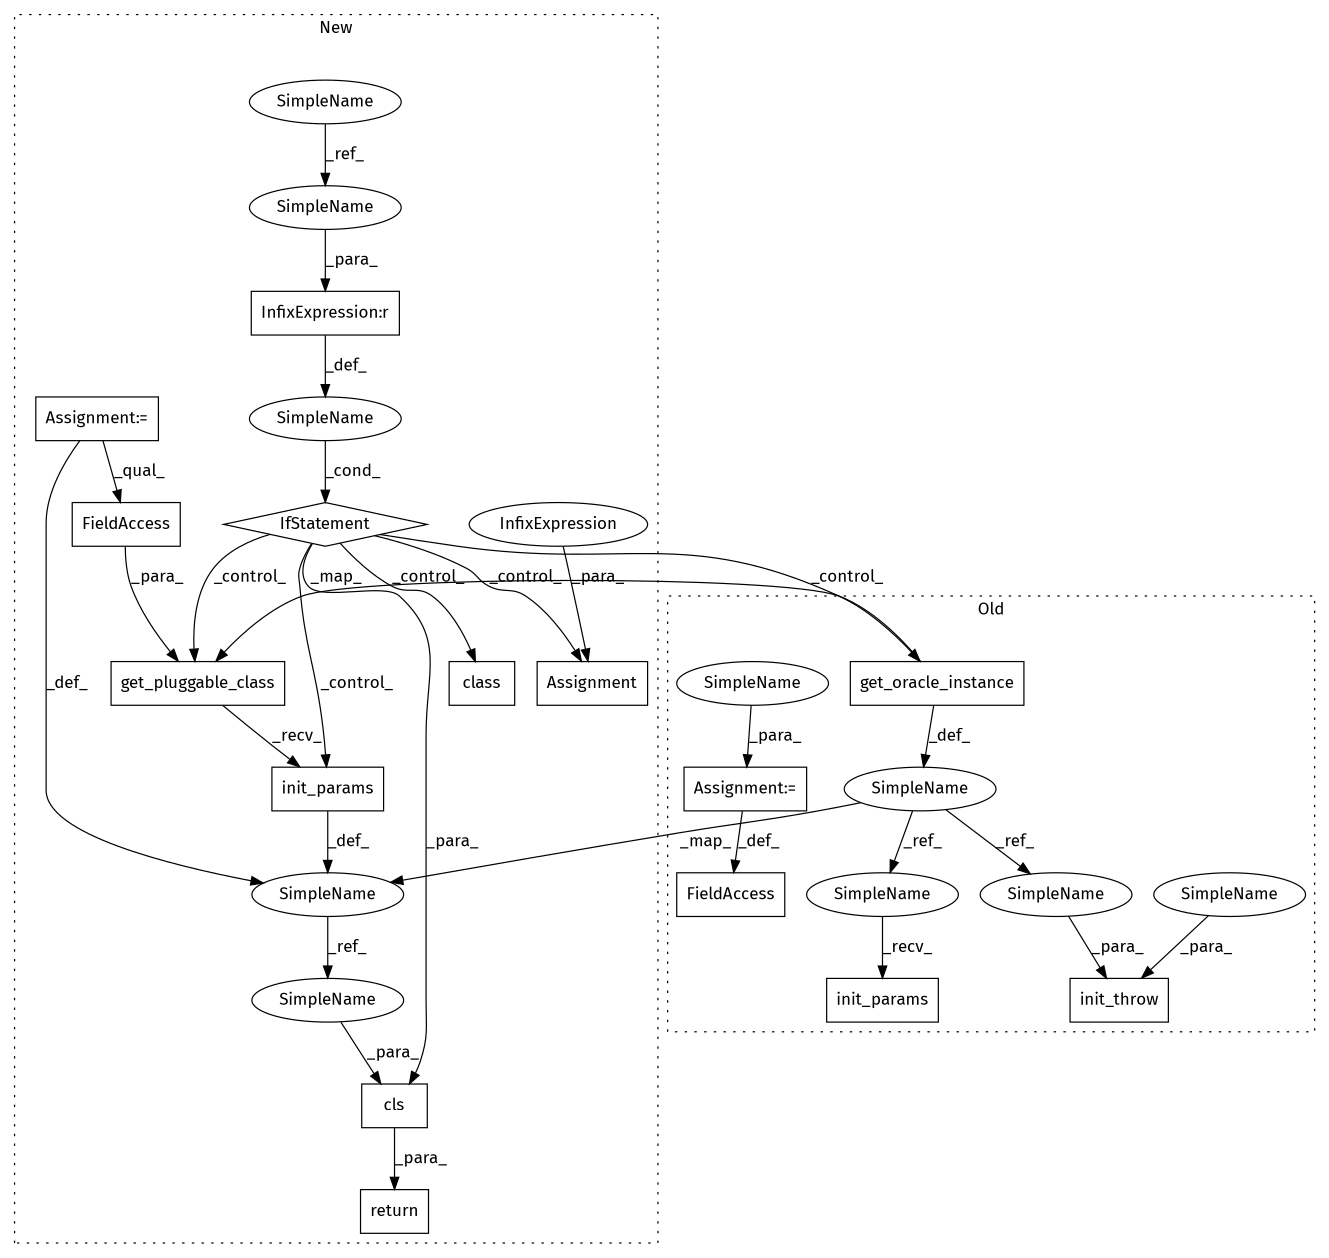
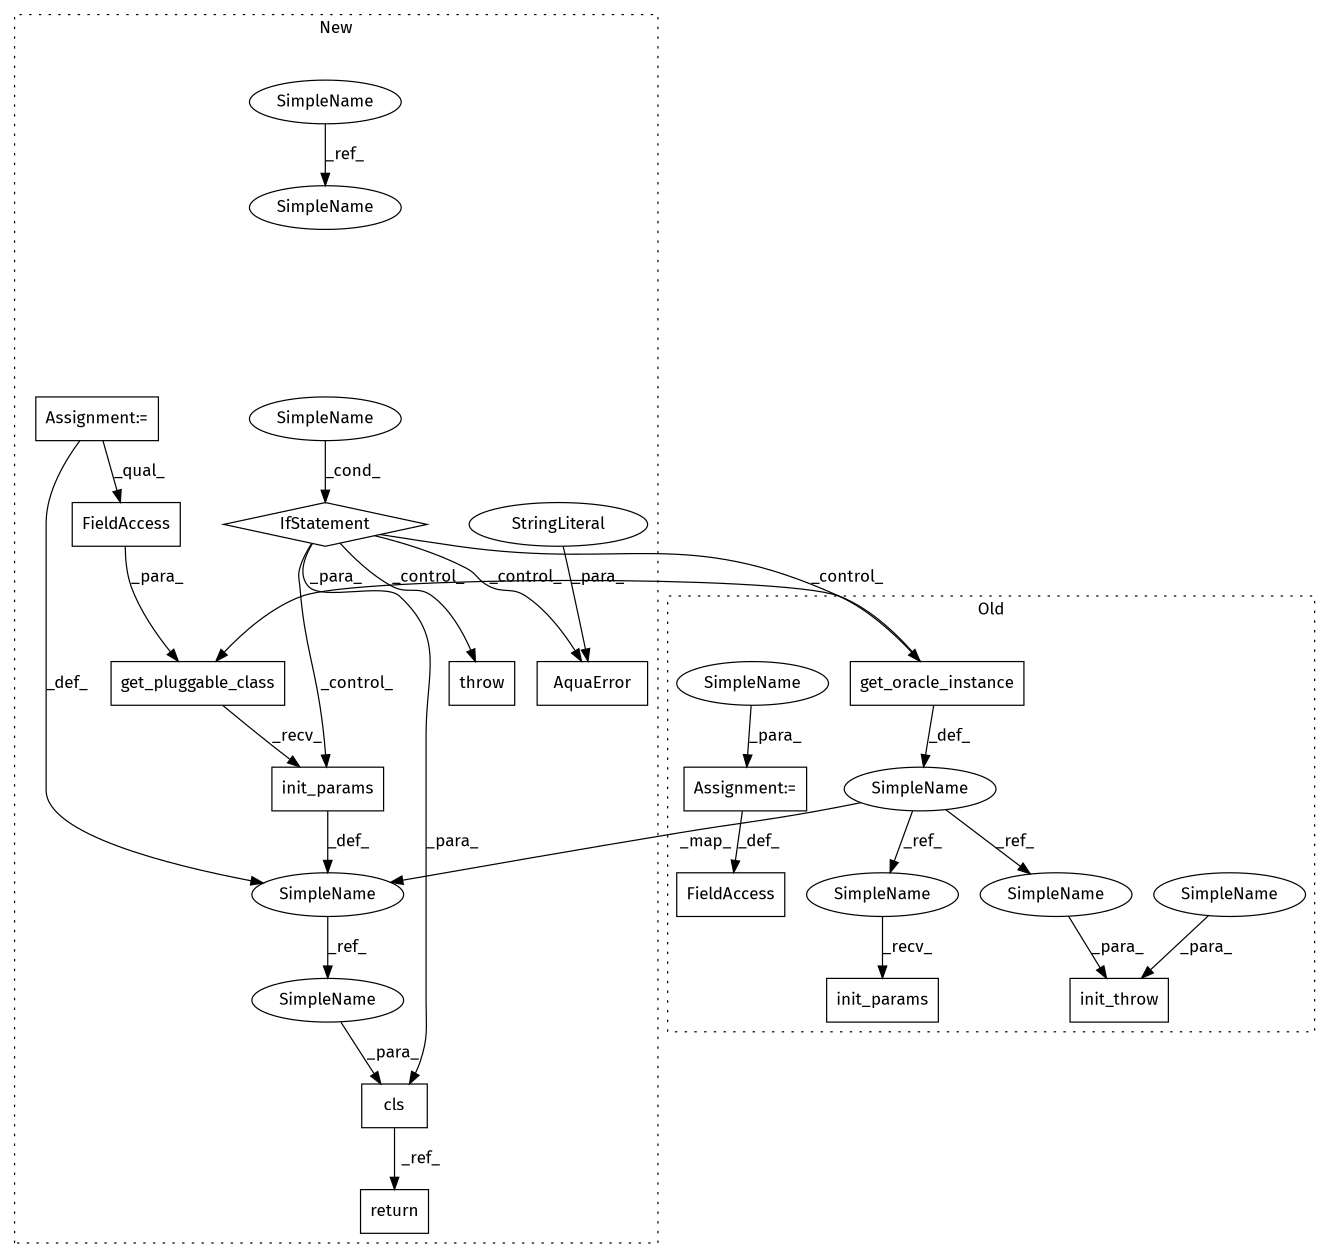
node "InfixExpression:r": removed
node "InfixExpression": label "InfixExpression" -> "StringLiteral"
edge "IfStatement" -> "get_pluggable_class": removed, label "_control_"
edge "get_oracle_instance" -> "get_pluggable_class": label "_map_" -> "_para_"
node "class": label "class" -> "throw"
node "Assignment": label "Assignment" -> "AquaError"
edge "cls" -> "return": label "_para_" -> "_ref_"
